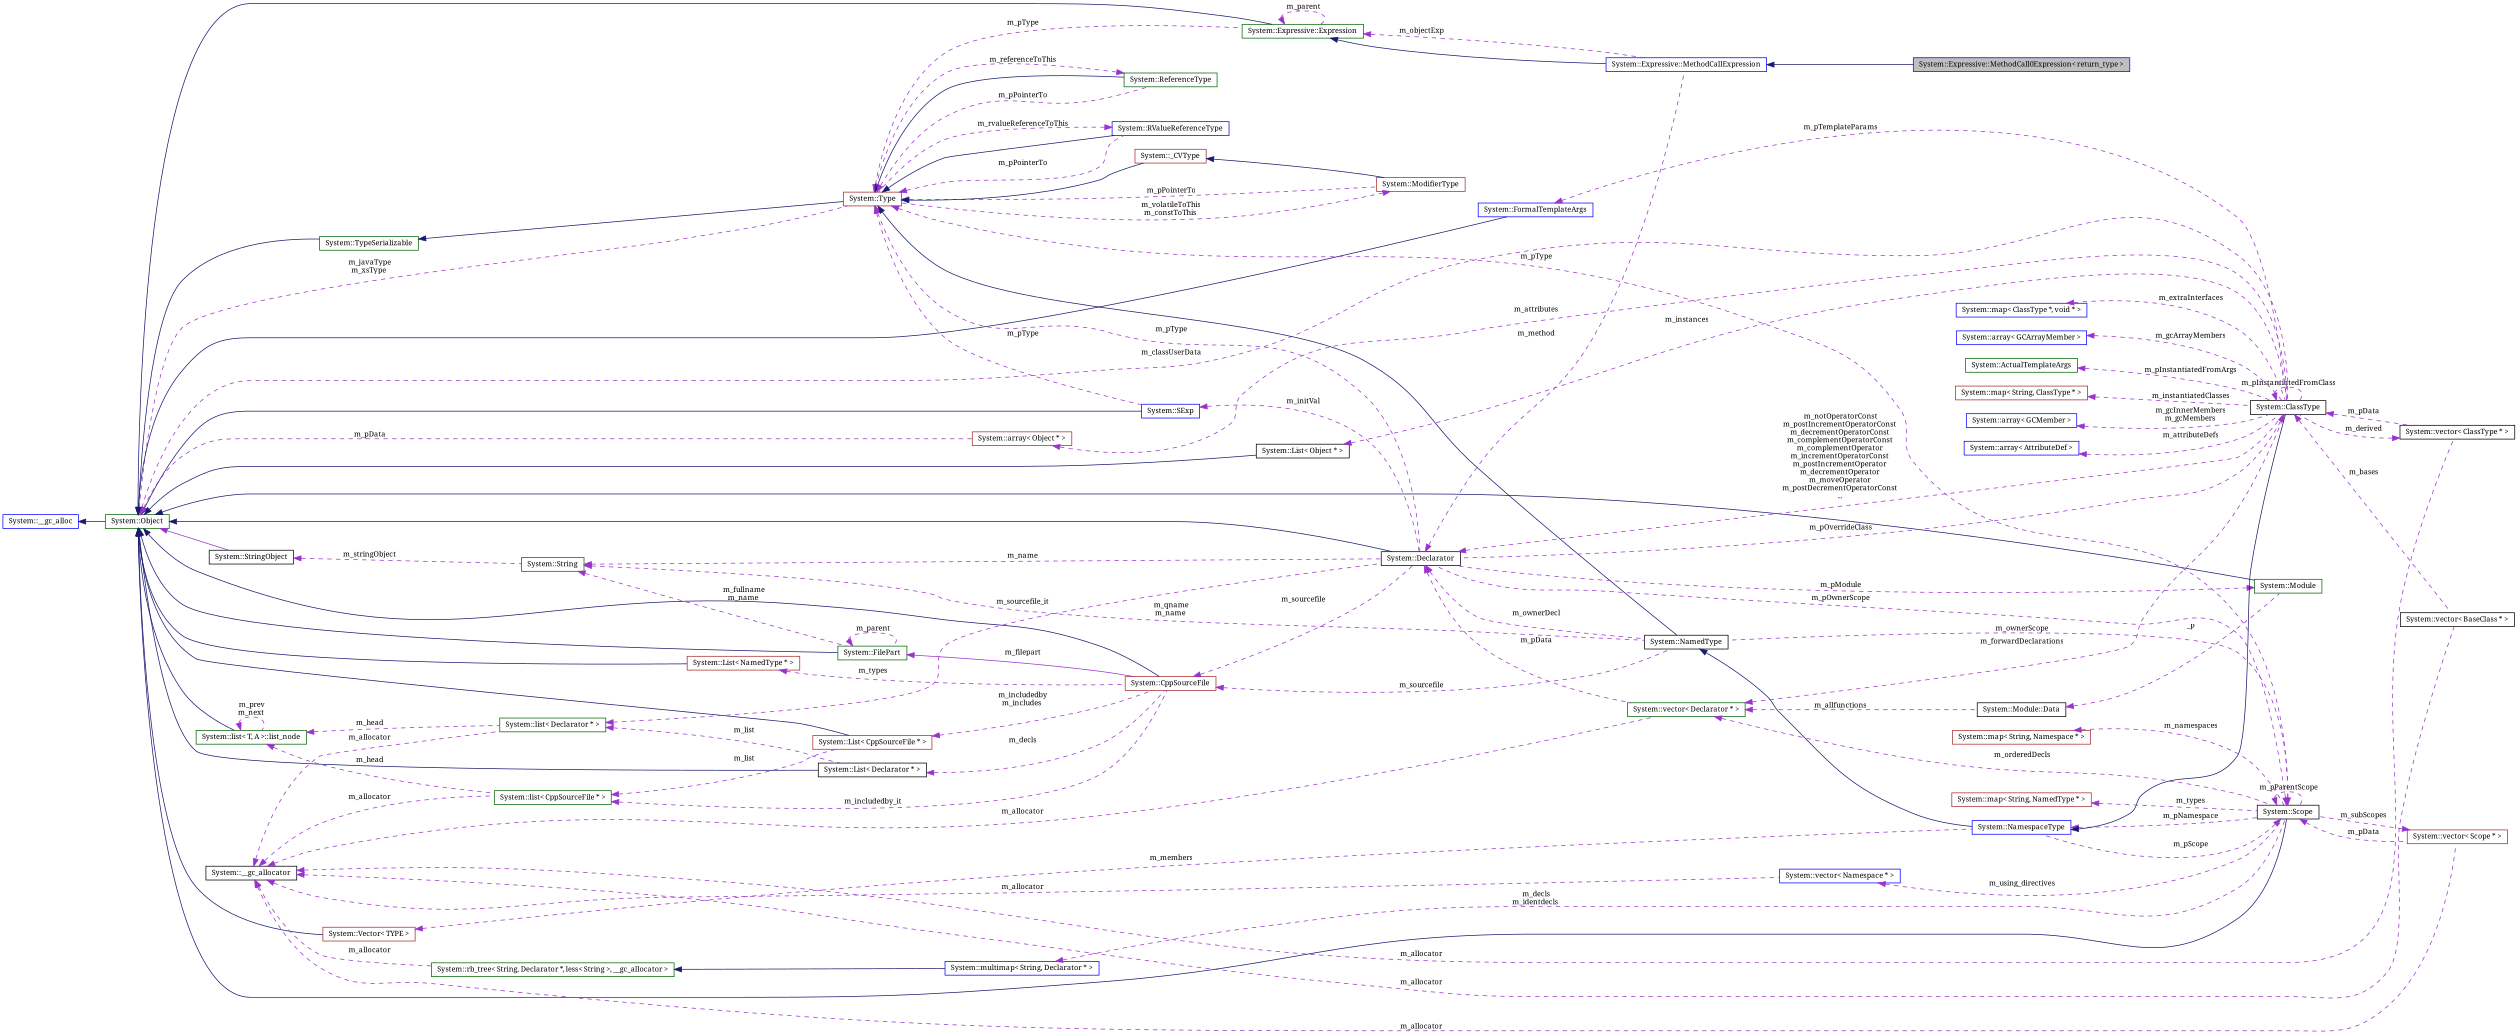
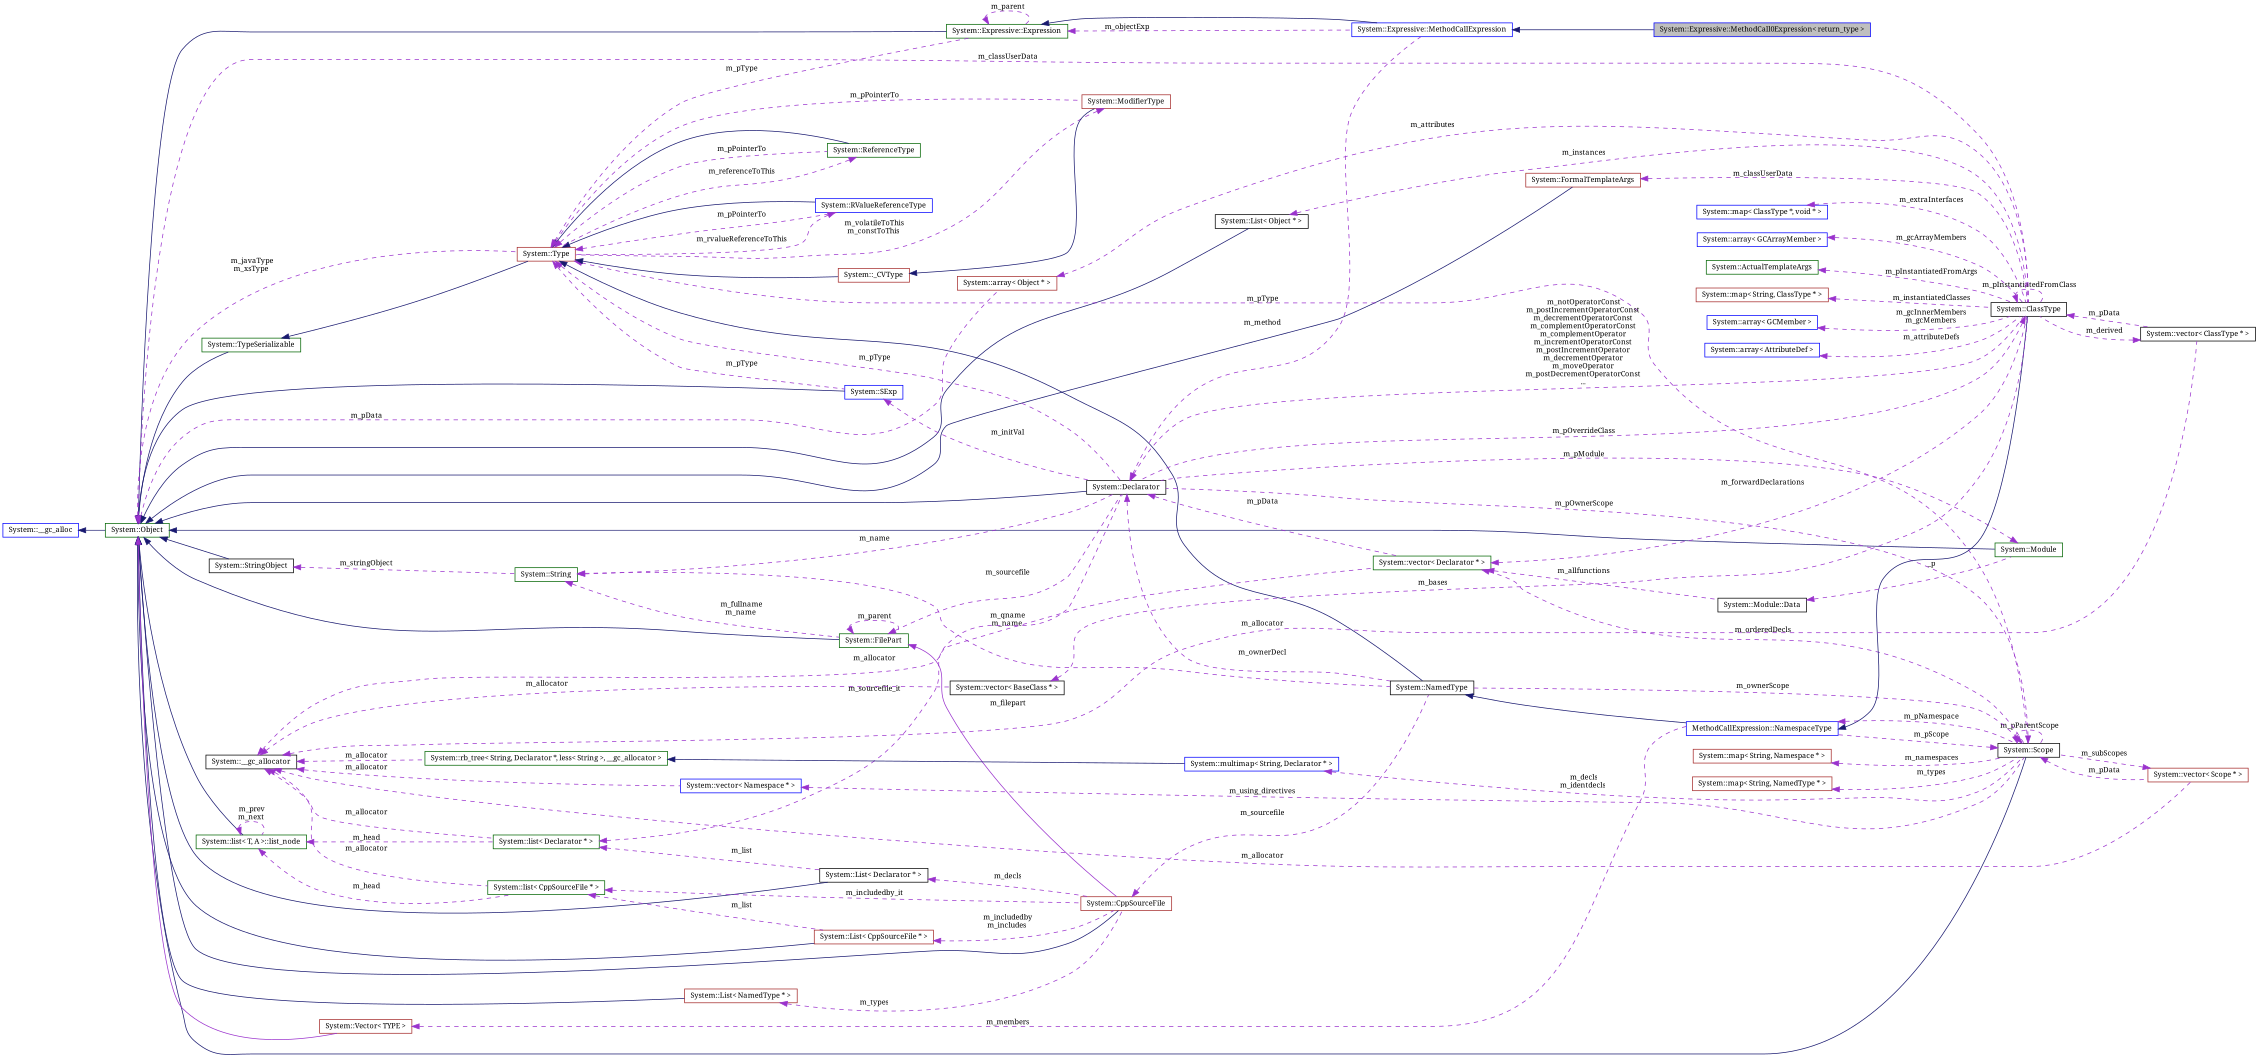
edge "System::ClassType" -> "System::FormalTemplateArgs": label " m_pTemplateParams" -> " m_classUserData"
node "System::FormalTemplateArgs": color blue -> brown
edge "System::vector< BaseClass * >" -> "System::ClassType": reversed
edge "System::StringObject" -> "System::Object": color darkorchid3 -> midnightblue
edge "System::Declarator" -> "System::CppSourceFile": now "System::Declarator" -> "System::FilePart"
edge "System::Vector< TYPE >" -> "System::Object": color midnightblue -> darkorchid3
node "System::NamespaceType": label "System::NamespaceType" -> "MethodCallExpression::NamespaceType"
